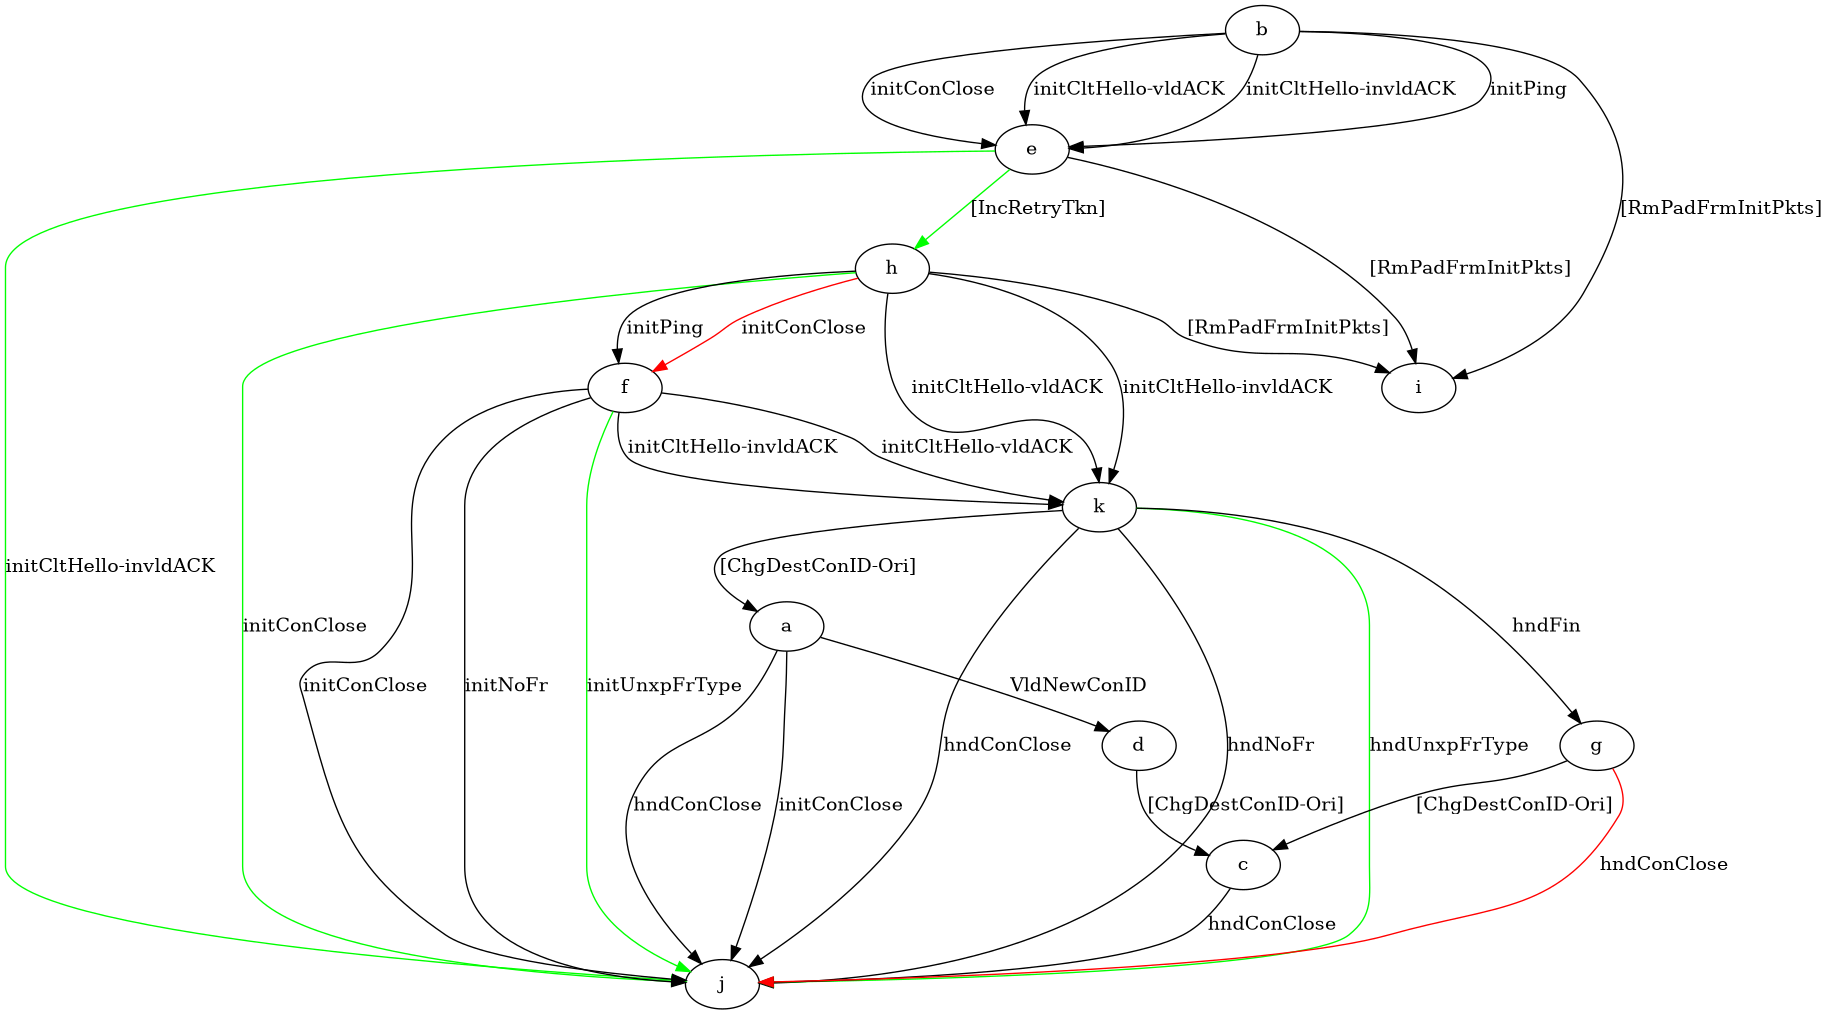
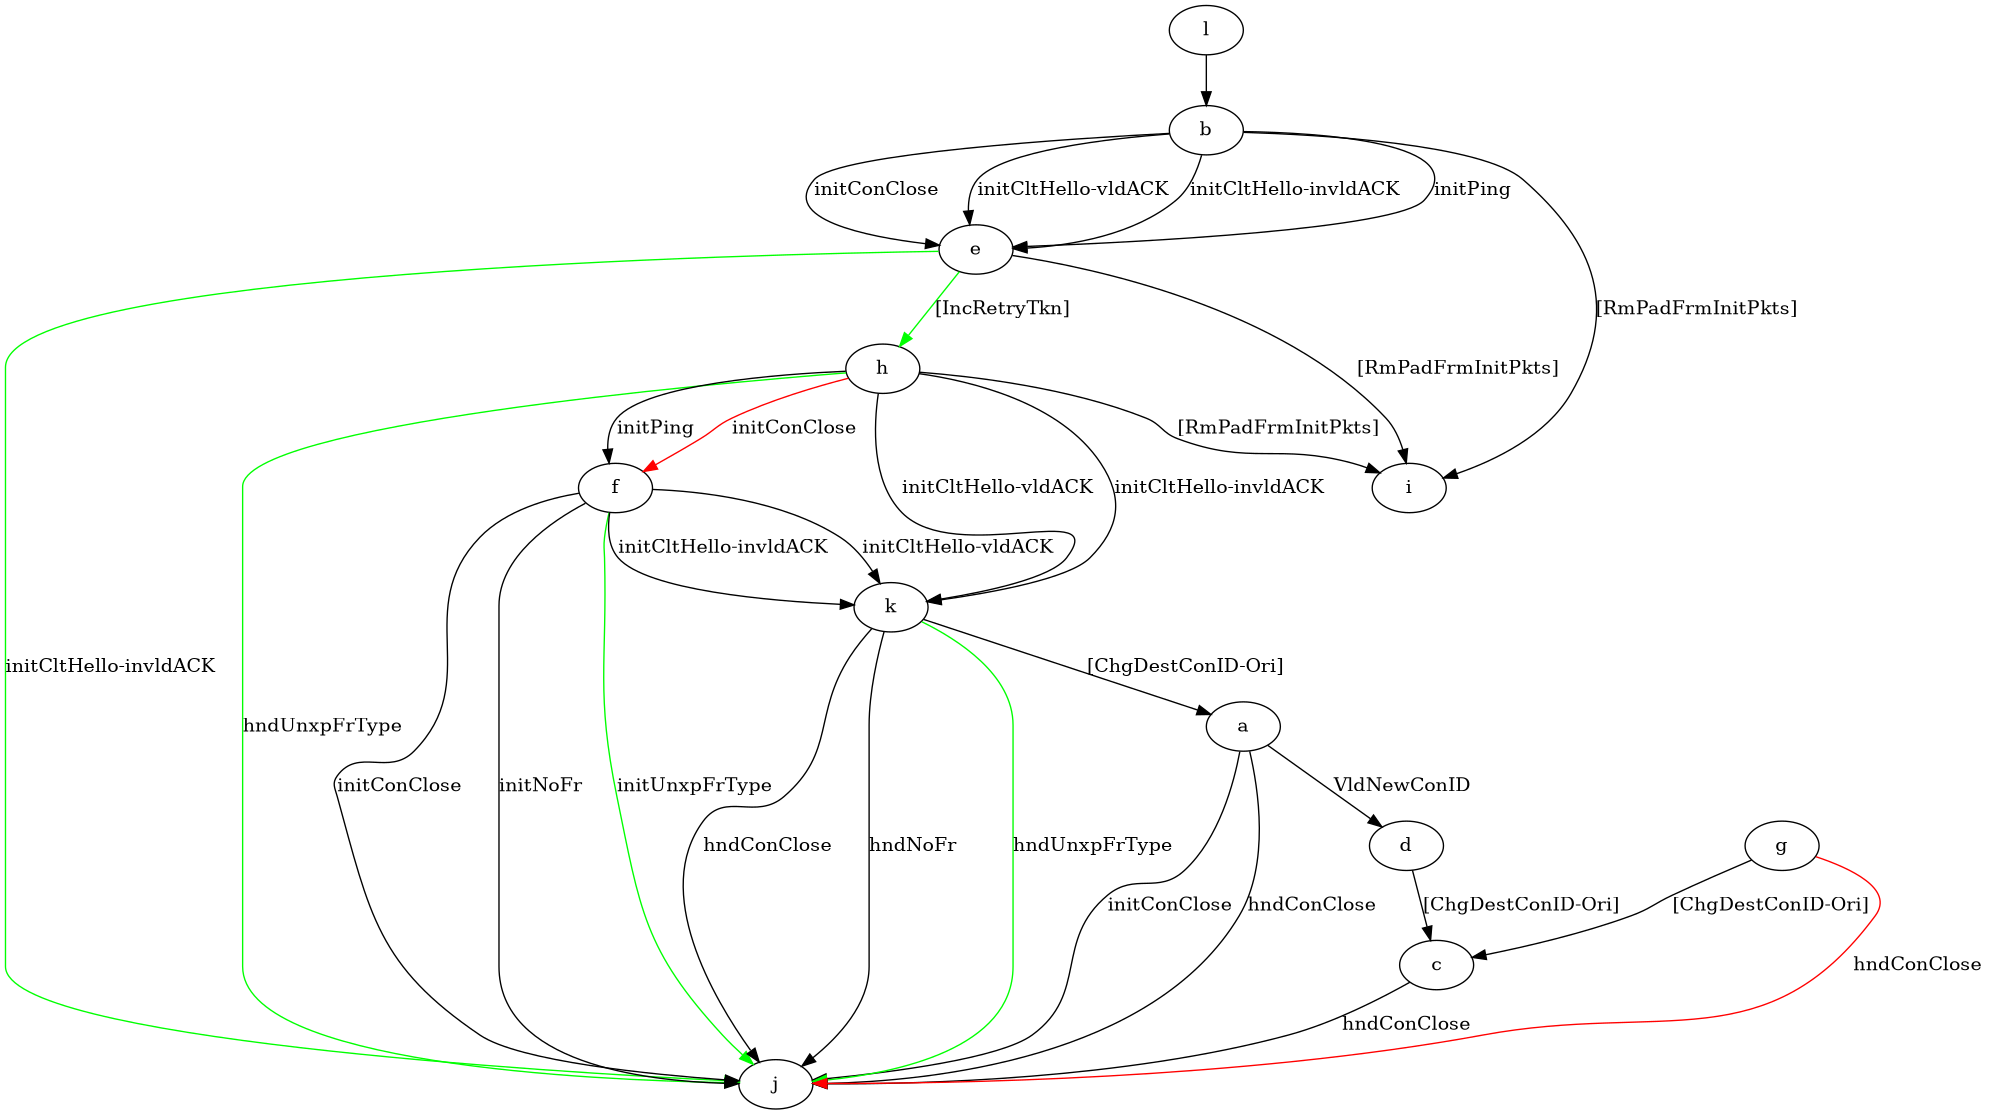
node "l": added
edge "k" -> "g": removed, label "hndFin"
edge "h" -> "j": label "initConClose " -> "hndUnxpFrType "
